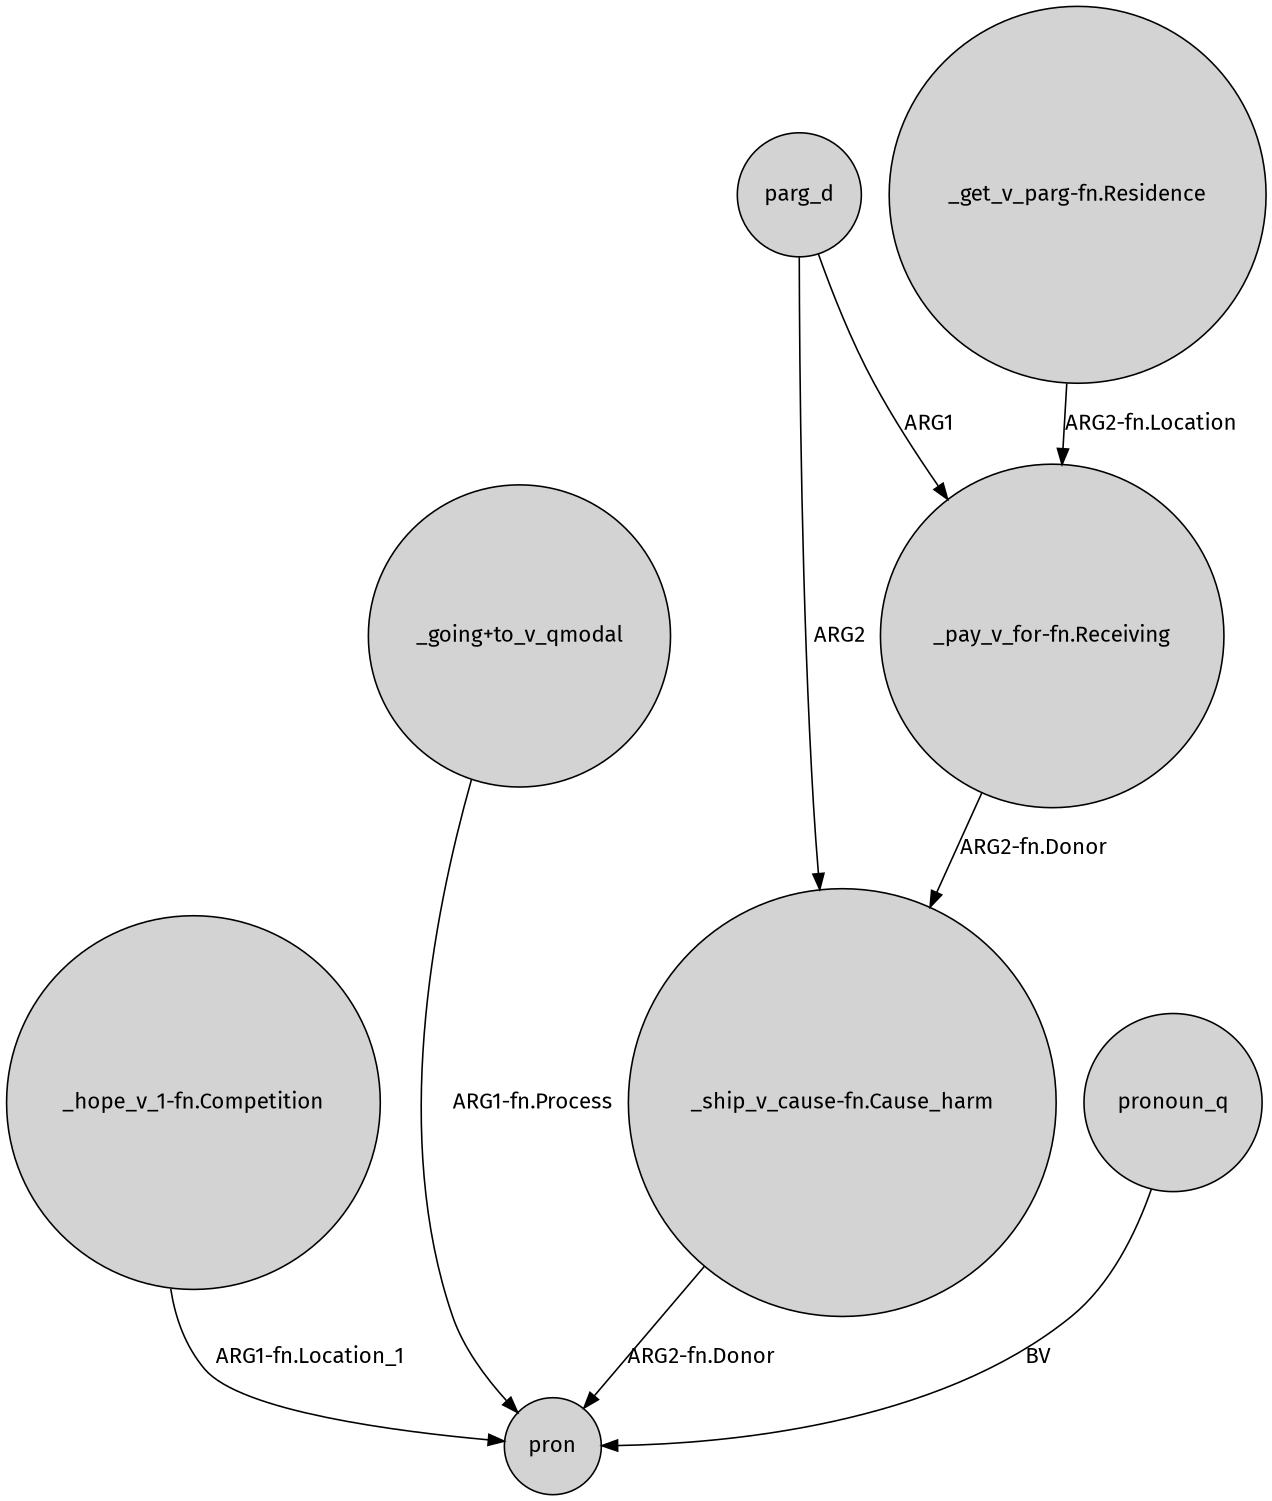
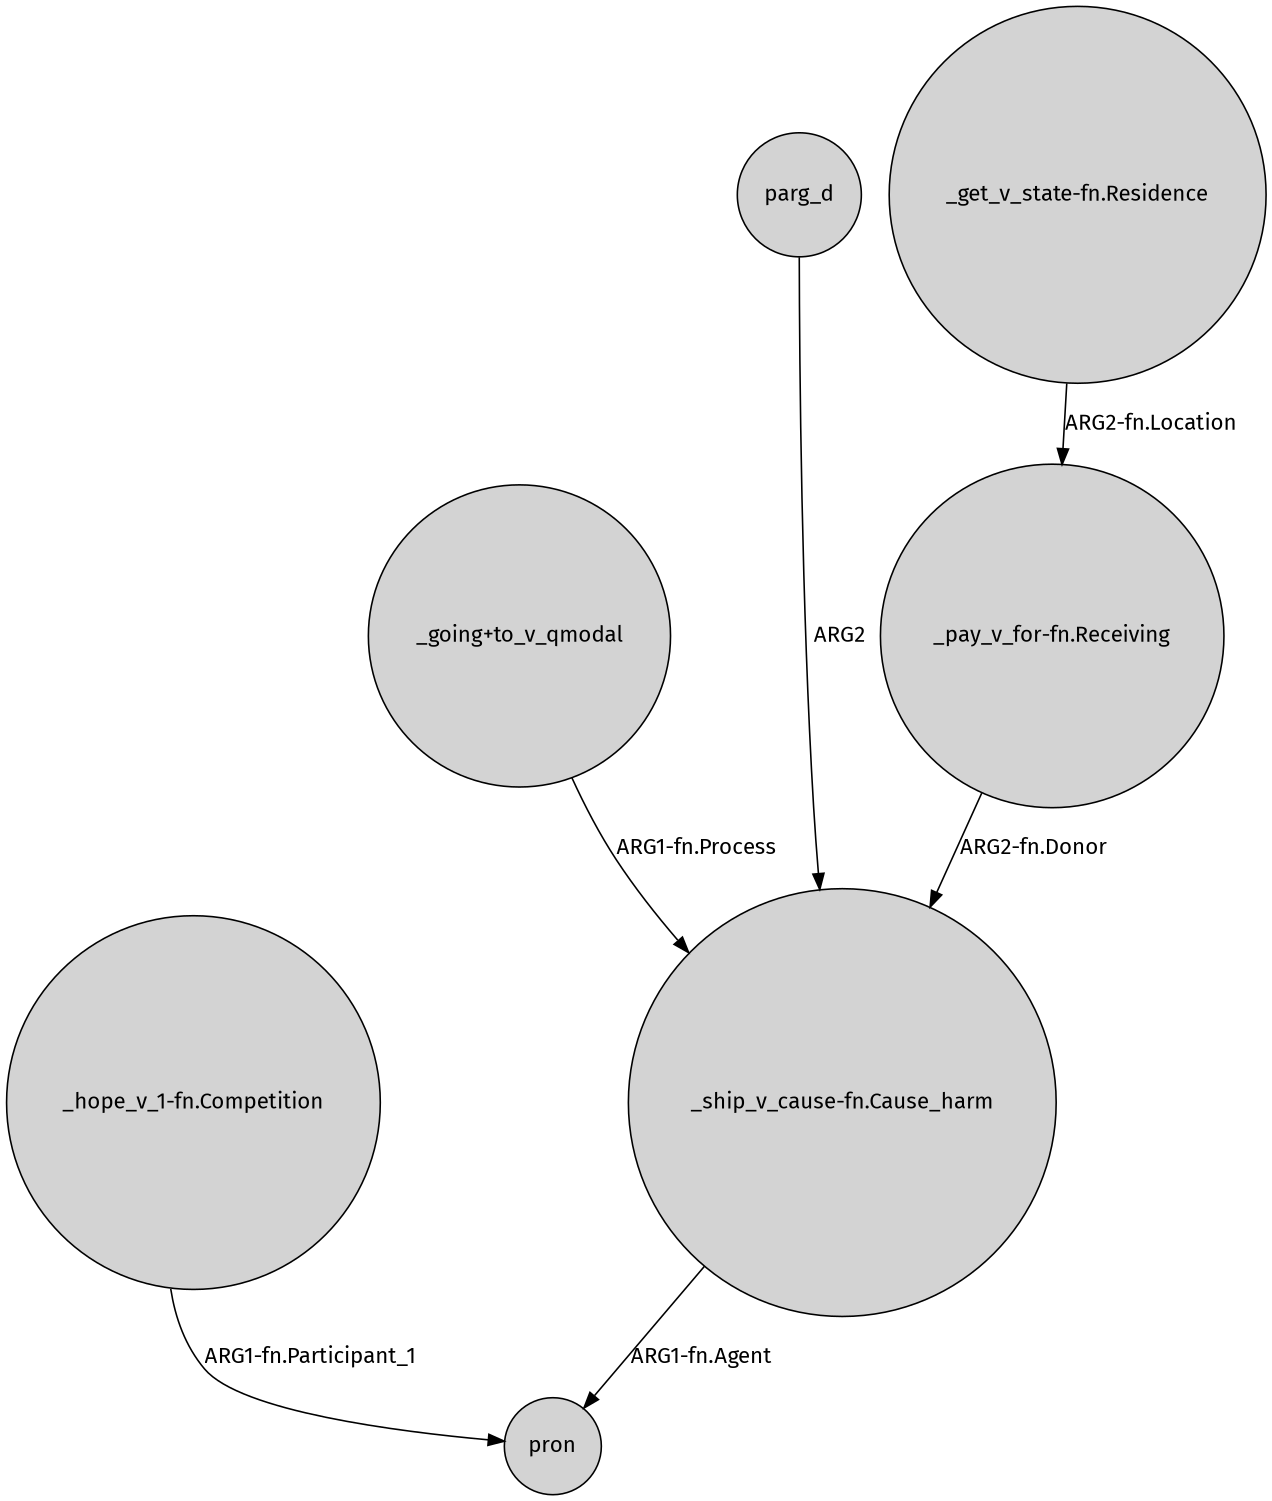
node "_get_v_parg-fn.Residence": label "_get_v_parg-fn.Residence" -> "_get_v_state-fn.Residence"
edge "parg_d" -> "_pay_v_for-fn.Receiving": removed, label "ARG1"
edge "_going+to_v_qmodal" -> "pron": now "_going+to_v_qmodal" -> "_ship_v_cause-fn.Cause_harm"
node "pronoun_q": removed
edge "_hope_v_1-fn.Competition" -> "pron": label "ARG1-fn.Location_1" -> "ARG1-fn.Participant_1"
edge "_ship_v_cause-fn.Cause_harm" -> "pron": label "ARG2-fn.Donor" -> "ARG1-fn.Agent"
